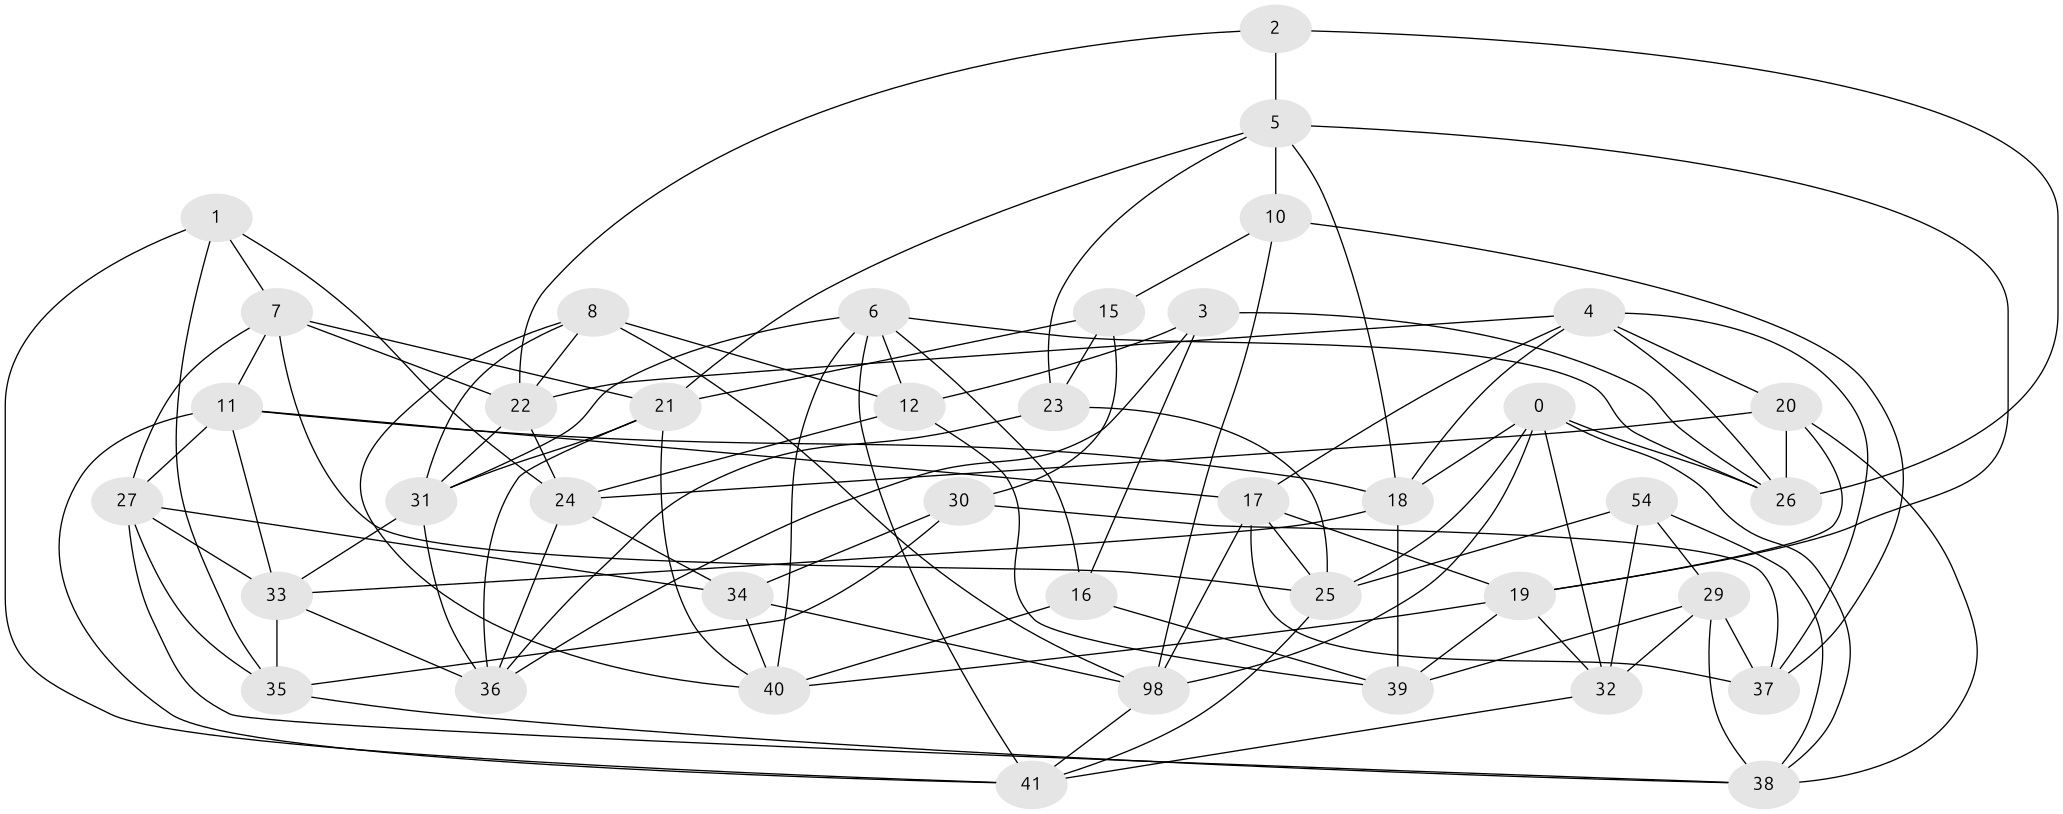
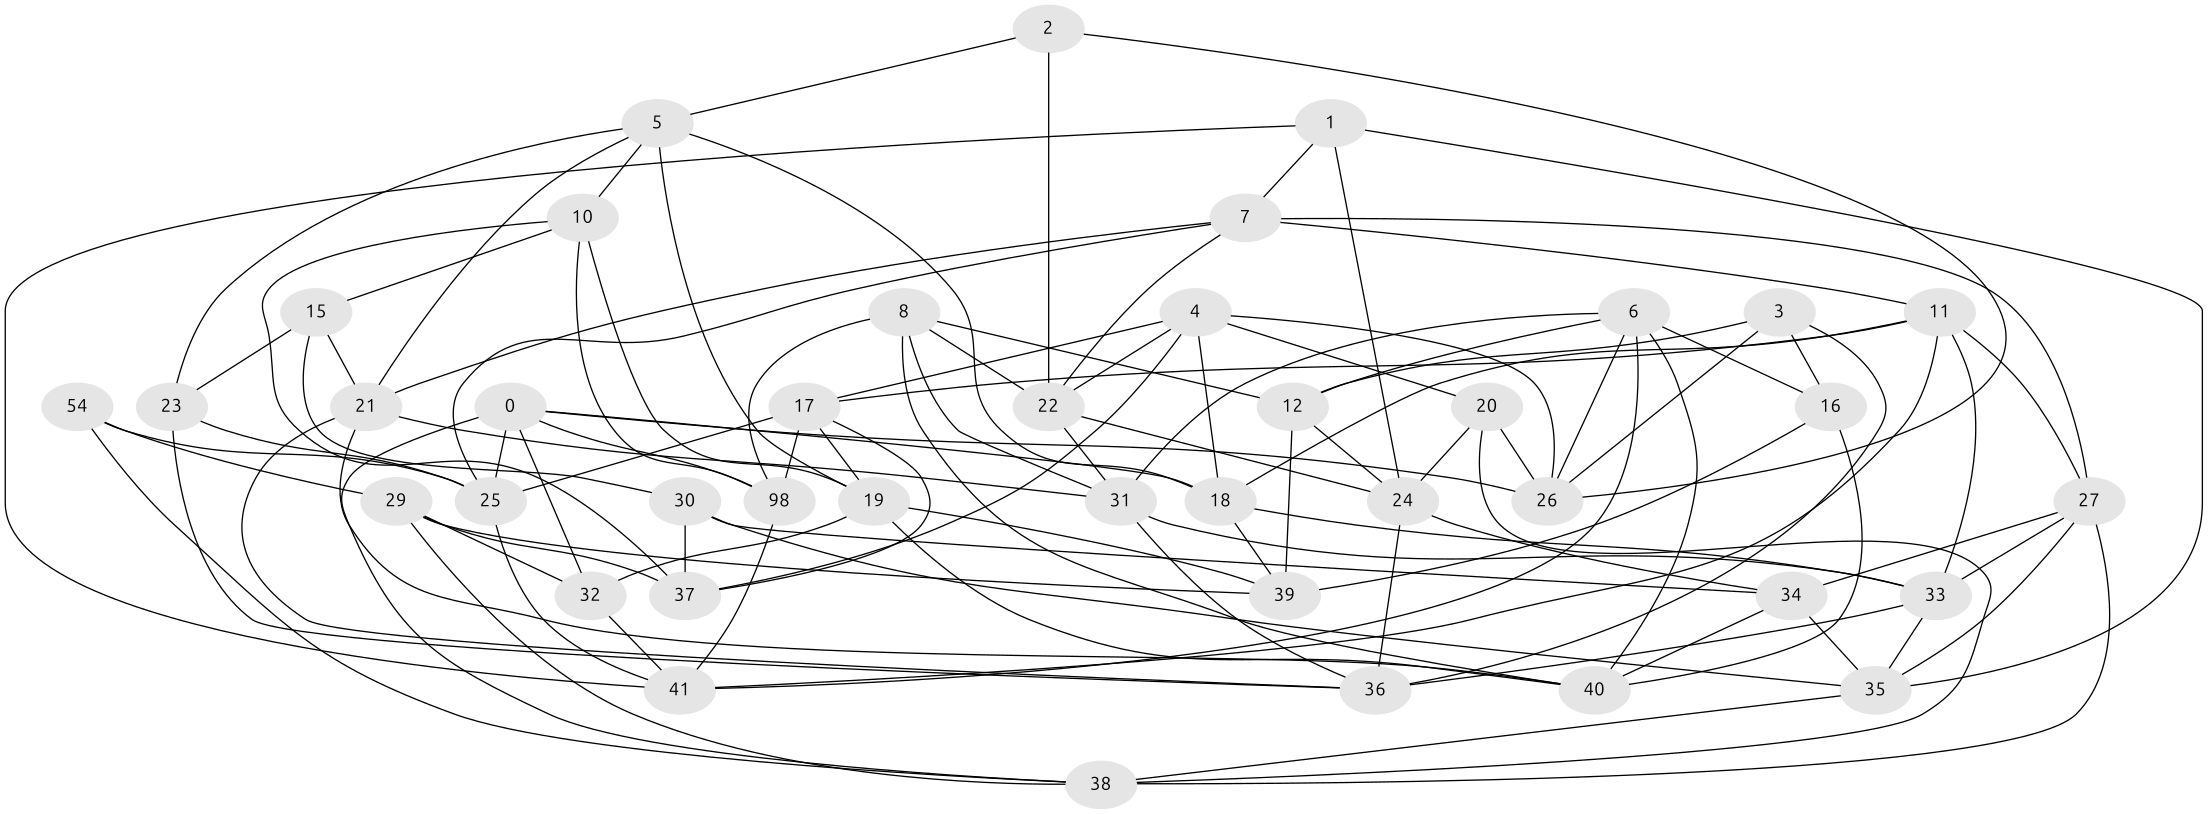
edge "20" -- "19": now "10" -- "19"
edge "54" -- "32": removed
edge "34" -- "98": now "34" -- "35"
